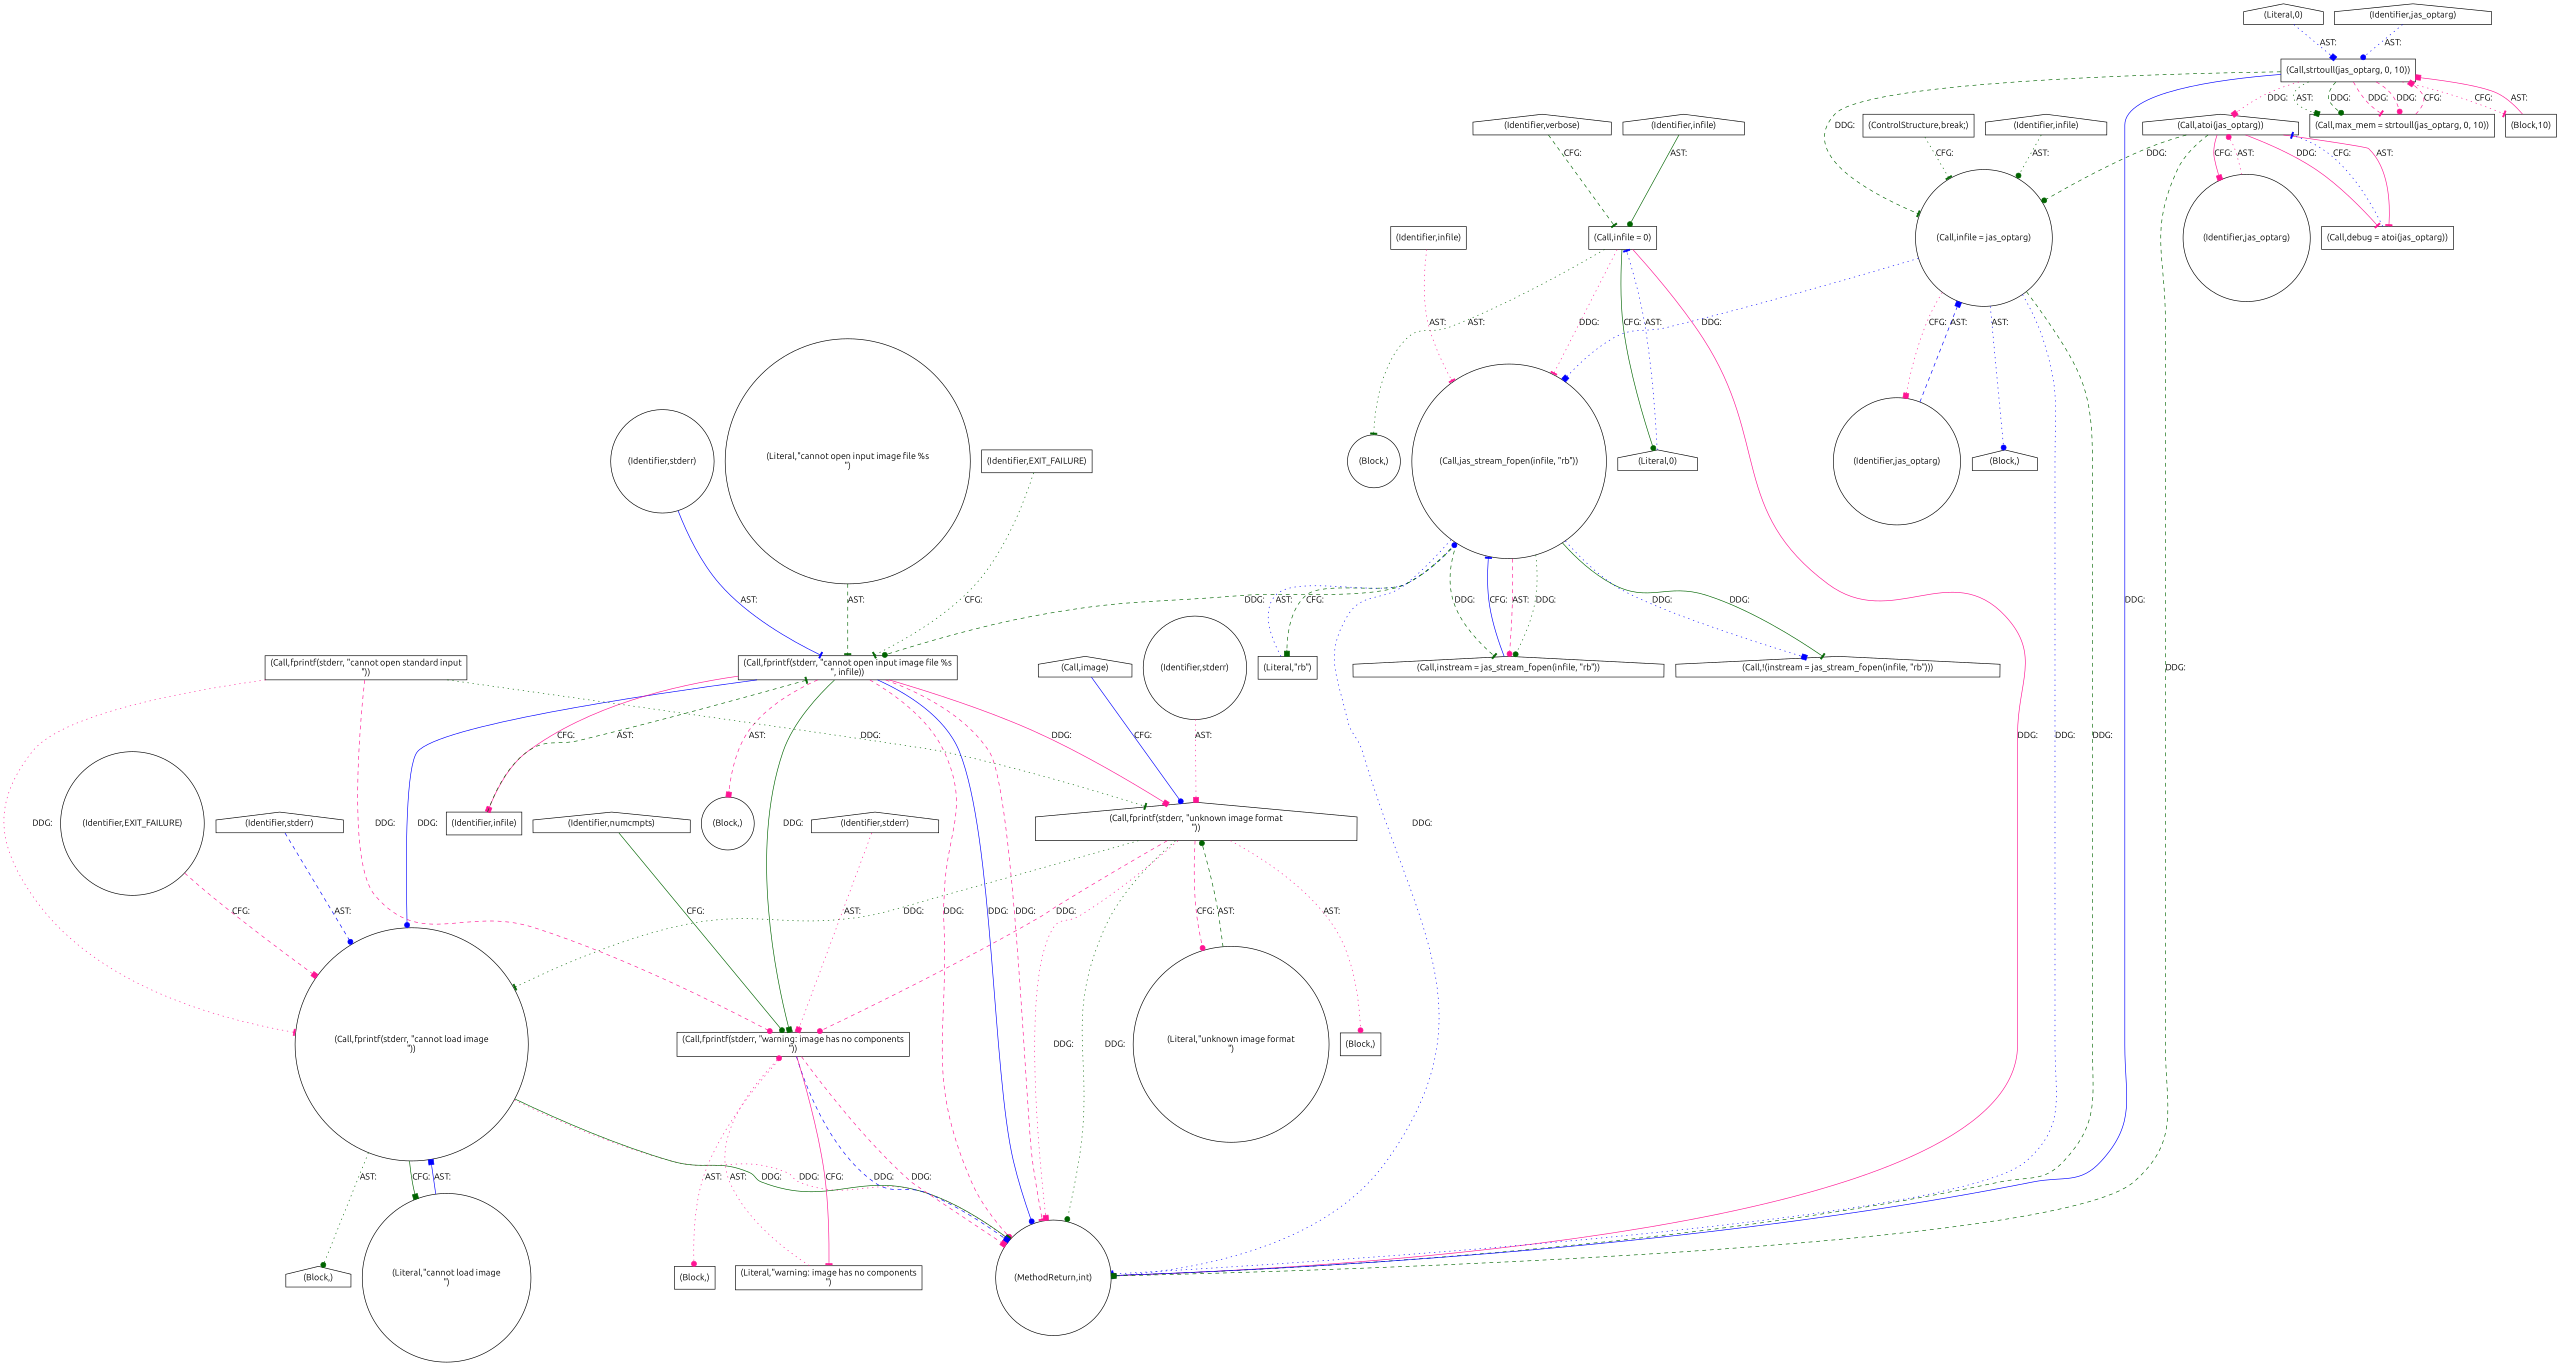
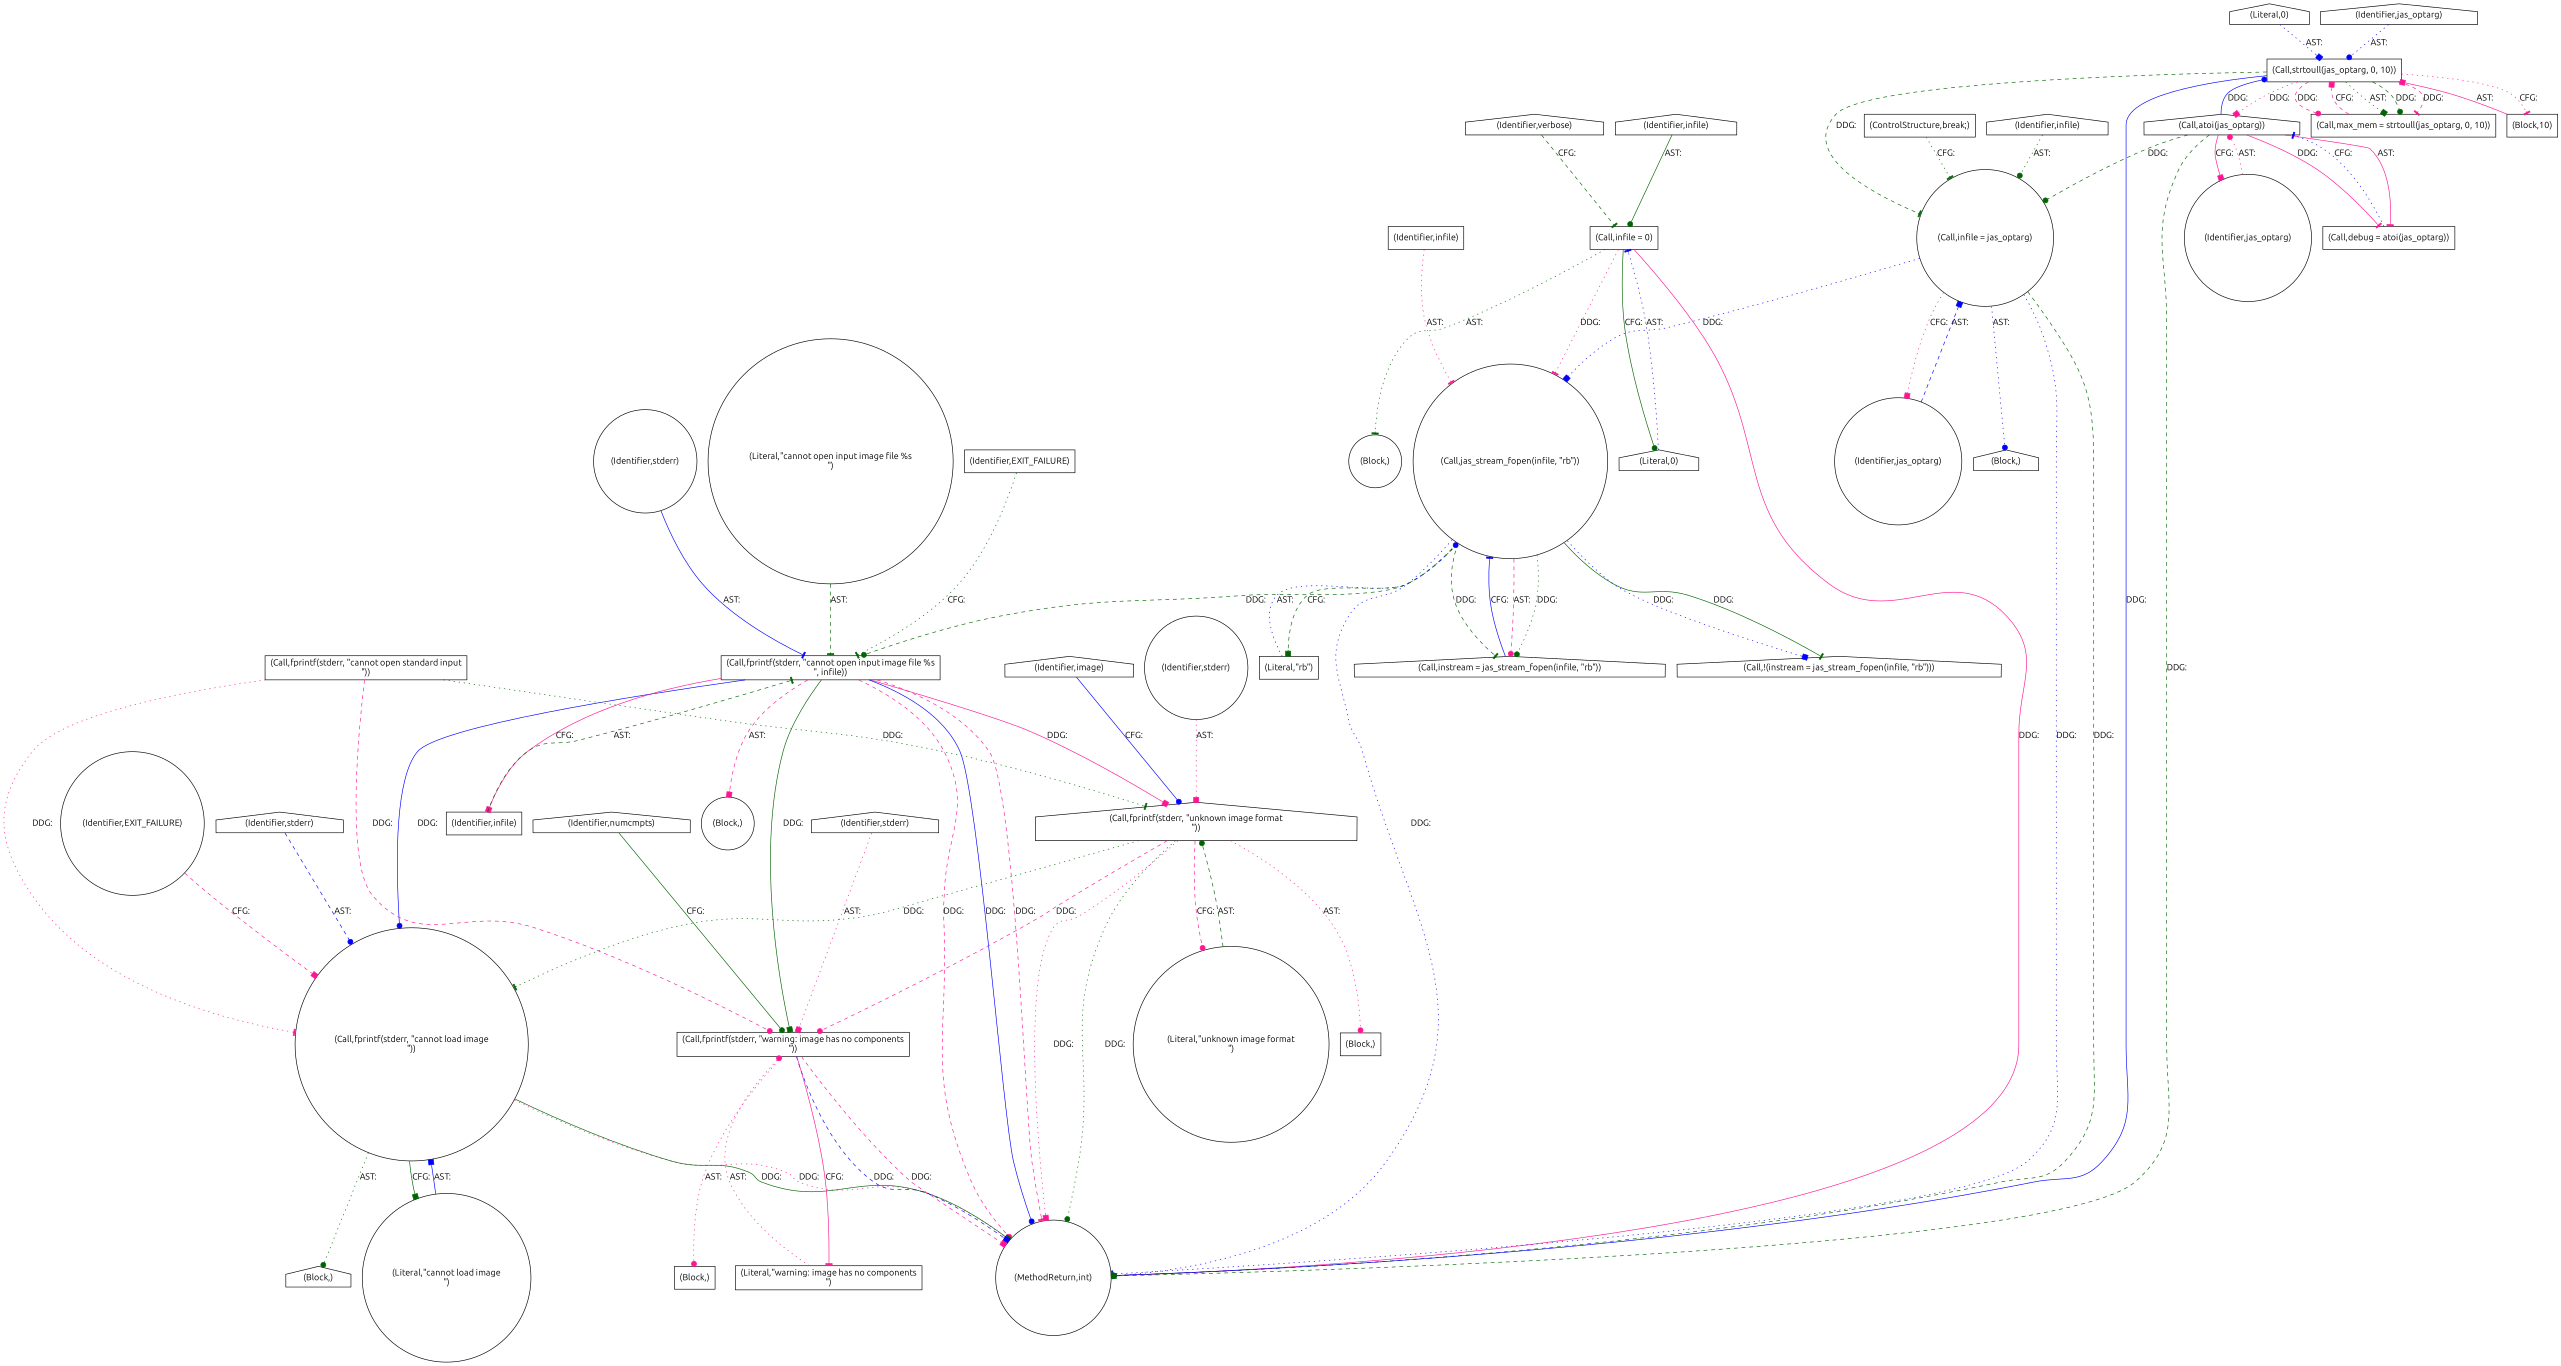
edge "(Call,atoi(jas_optarg))" -> "(Call,strtoull(jas_optarg, 0, 10))": added, label "DDG:"
node "(Call,image)": label "(Call,image)" -> "(Identifier,image)"
edge "(Call,strtoull(jas_optarg, 0, 10))" -> "(MethodReturn,int)": arrowhead tee -> dot
